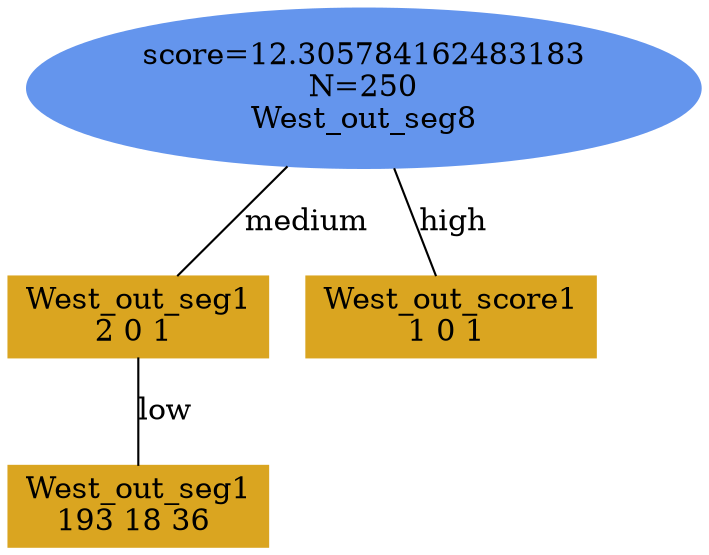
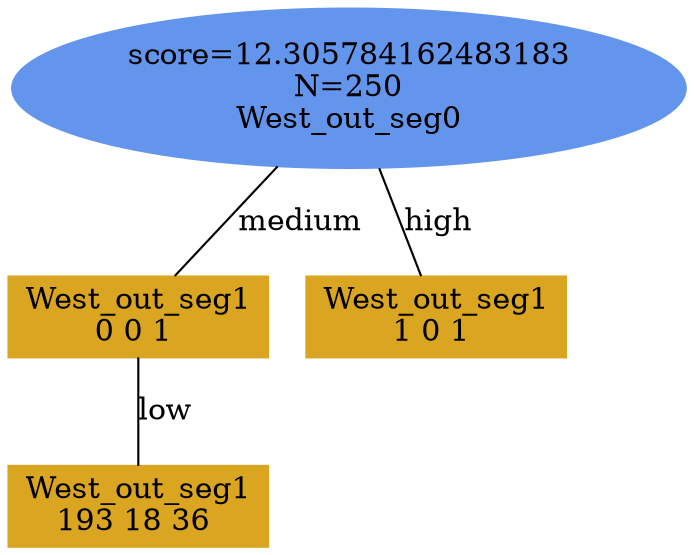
node "score=12.305784162483183 N=250 West_out_seg8": label "score=12.305784162483183 N=250 West_out_seg8" -> "score=12.305784162483183 N=250 West_out_seg0"
node "West_out_seg1 2 0 1": label "West_out_seg1 2 0 1" -> "West_out_seg1 0 0 1"
node "West_out_score1 1 0 1": label "West_out_score1 1 0 1" -> "West_out_seg1 1 0 1"
